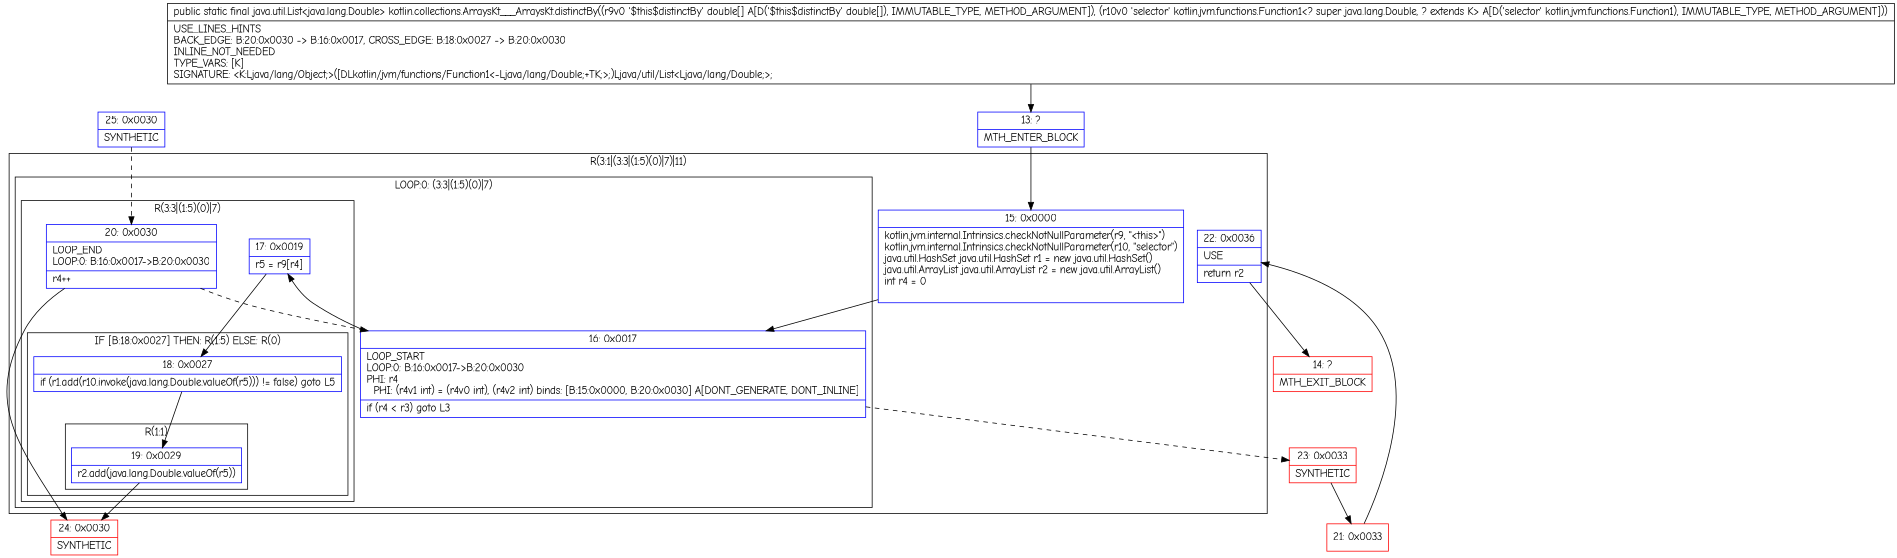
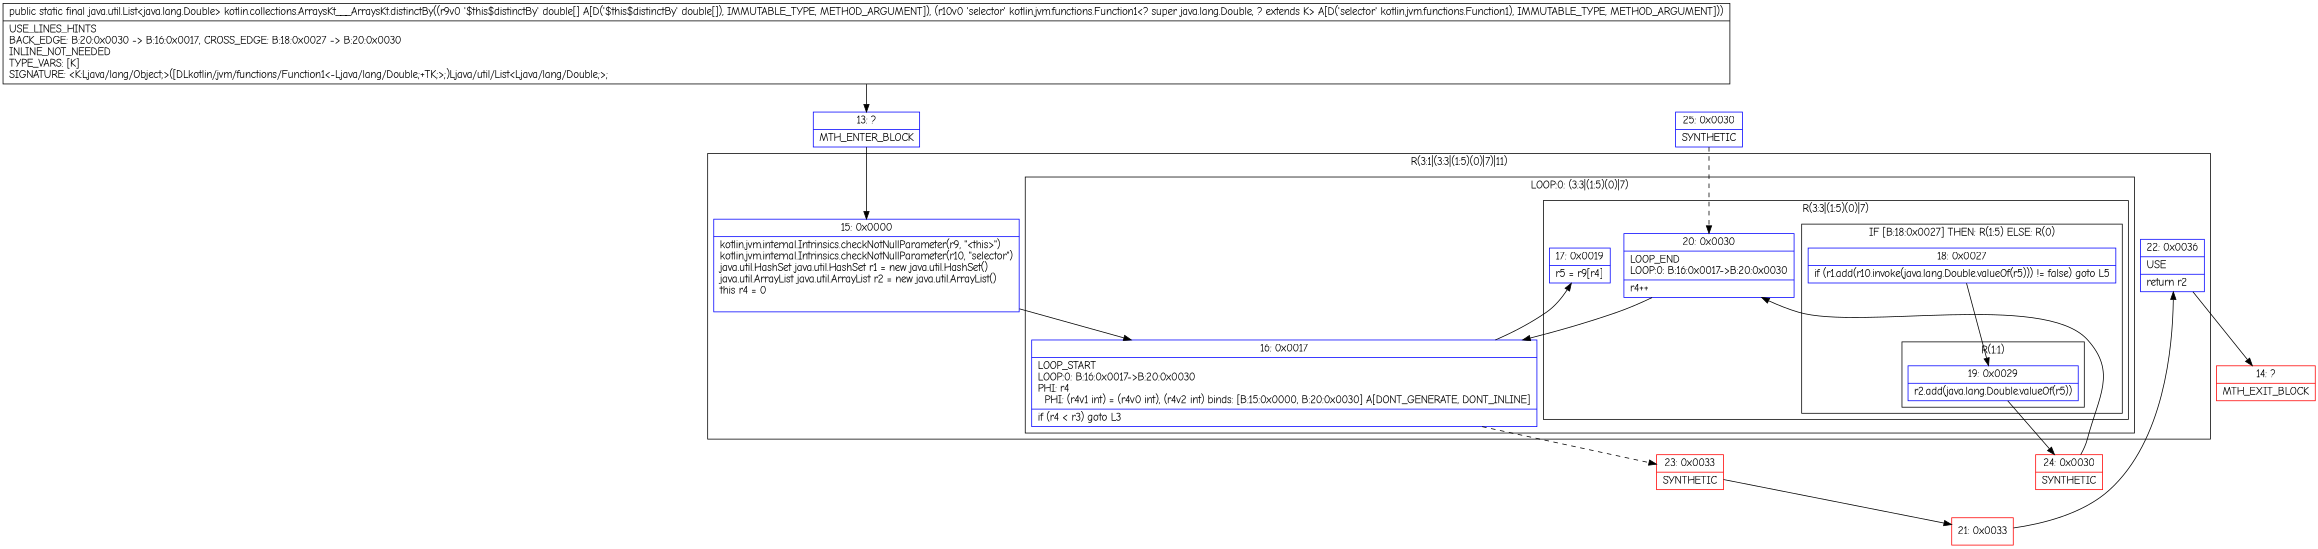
node "15: 0x0000": text "int r4 = 0" -> "this r4 = 0"
edge "17: 0x0019" -> "18: 0x0027": removed
edge "20: 0x0030" -> "16: 0x0017": style dashed -> solid
edge "20: 0x0030" -> "24: 0x0030": reversed
